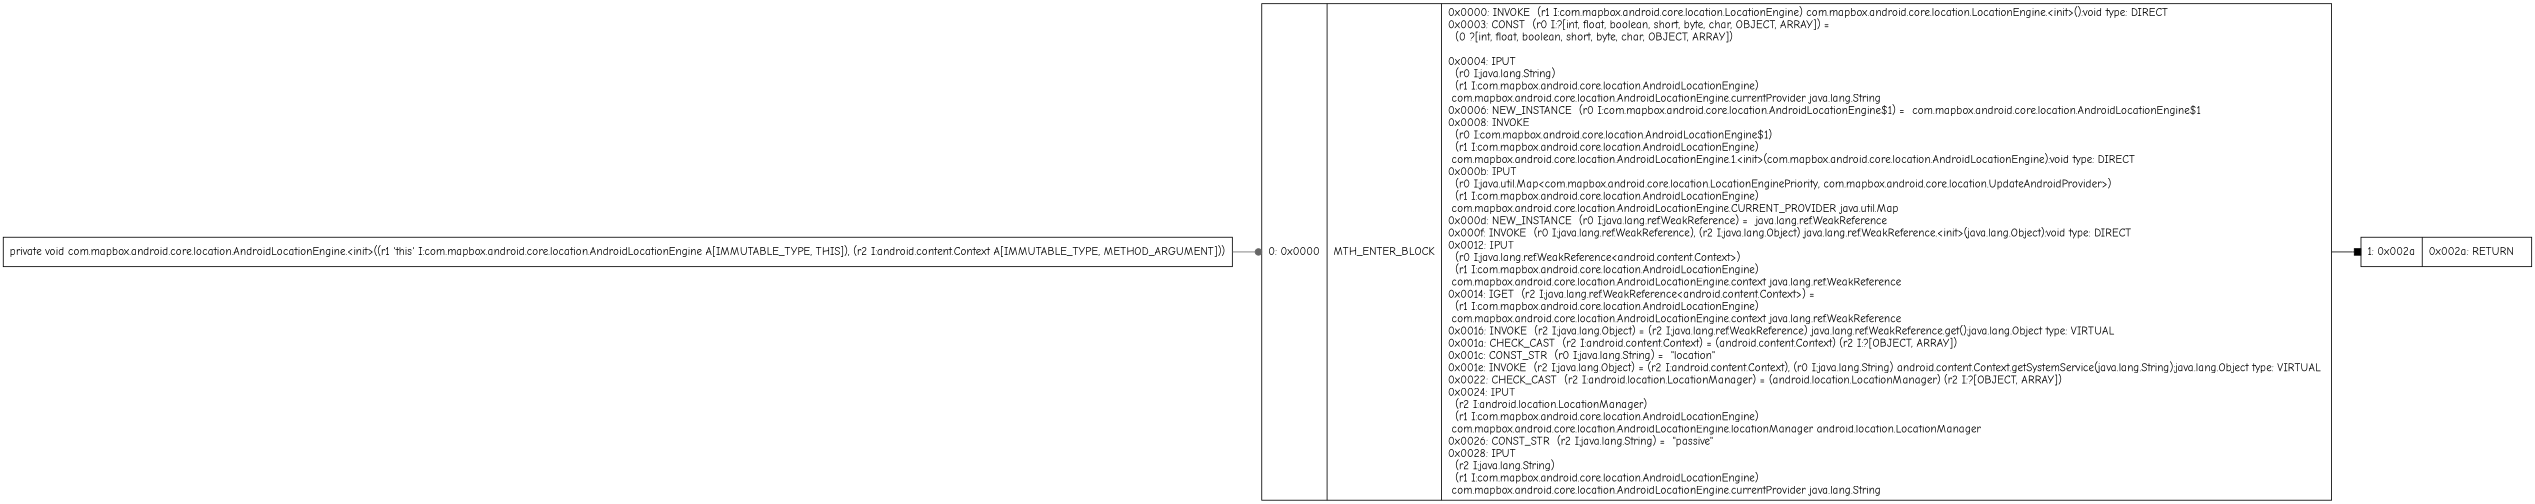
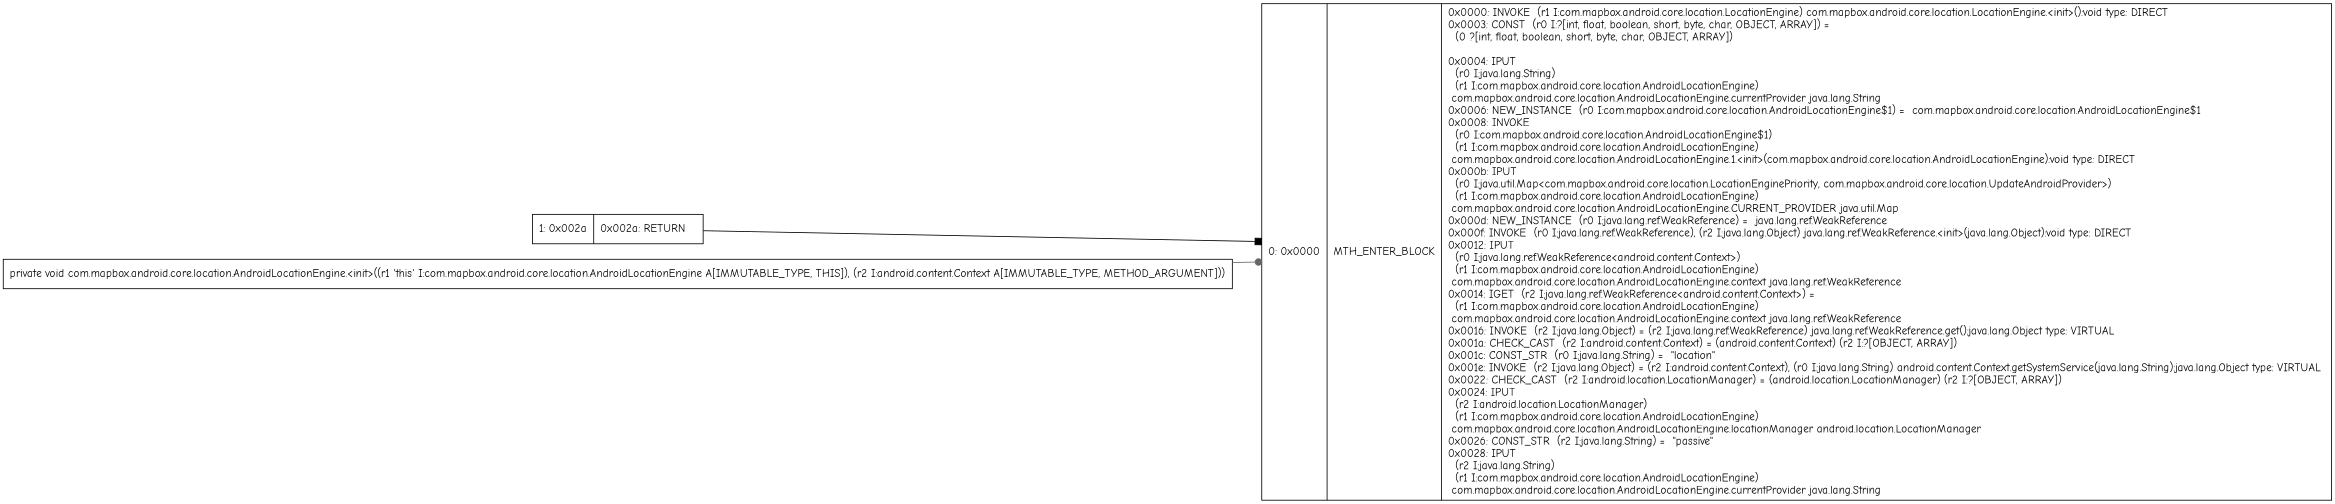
edge "0: 0x0000" -> "1: 0x002a": reversed
